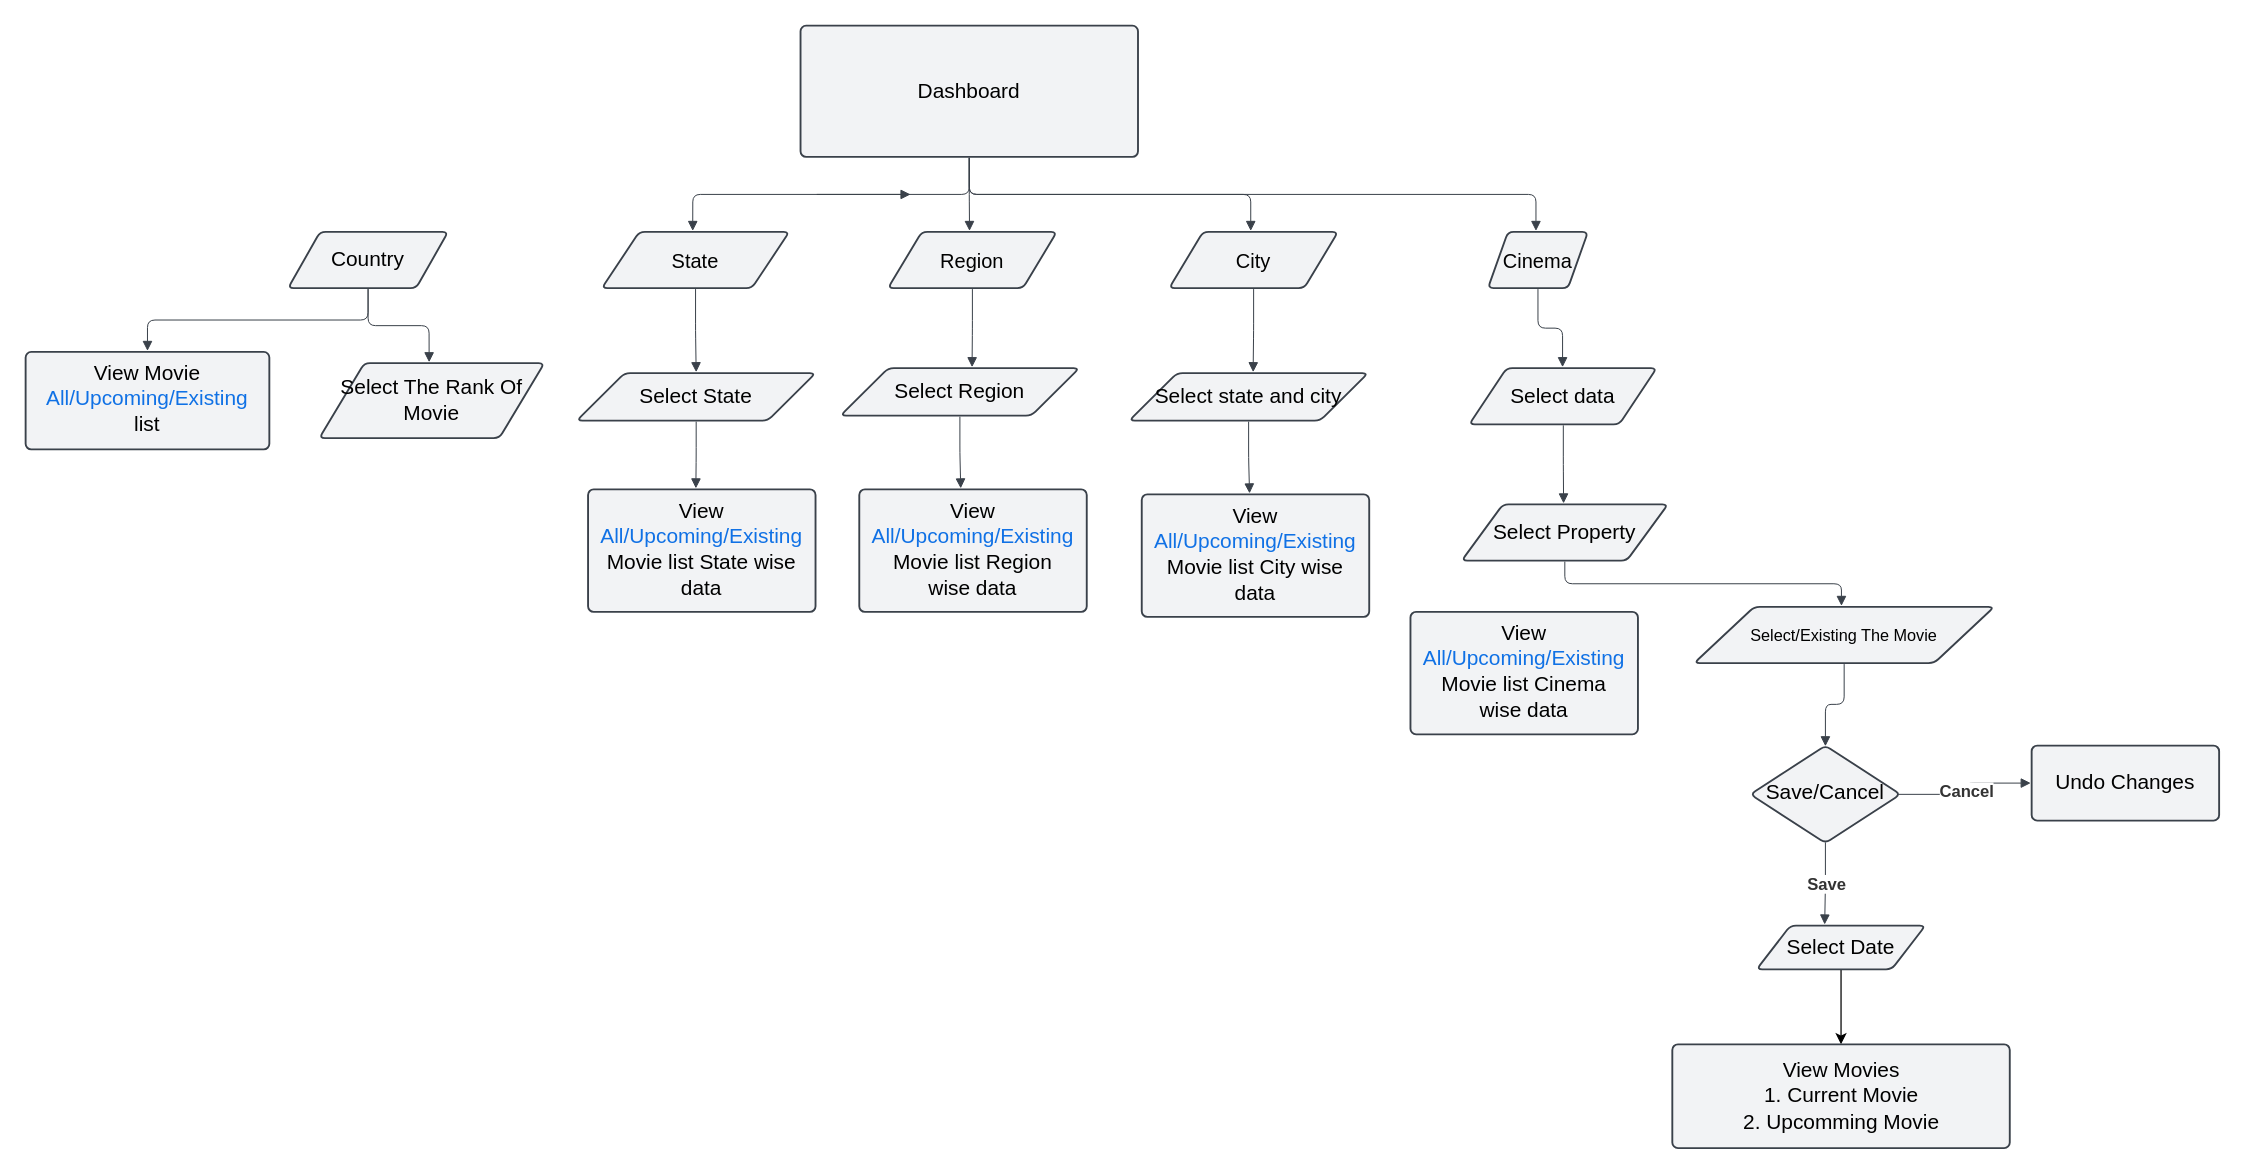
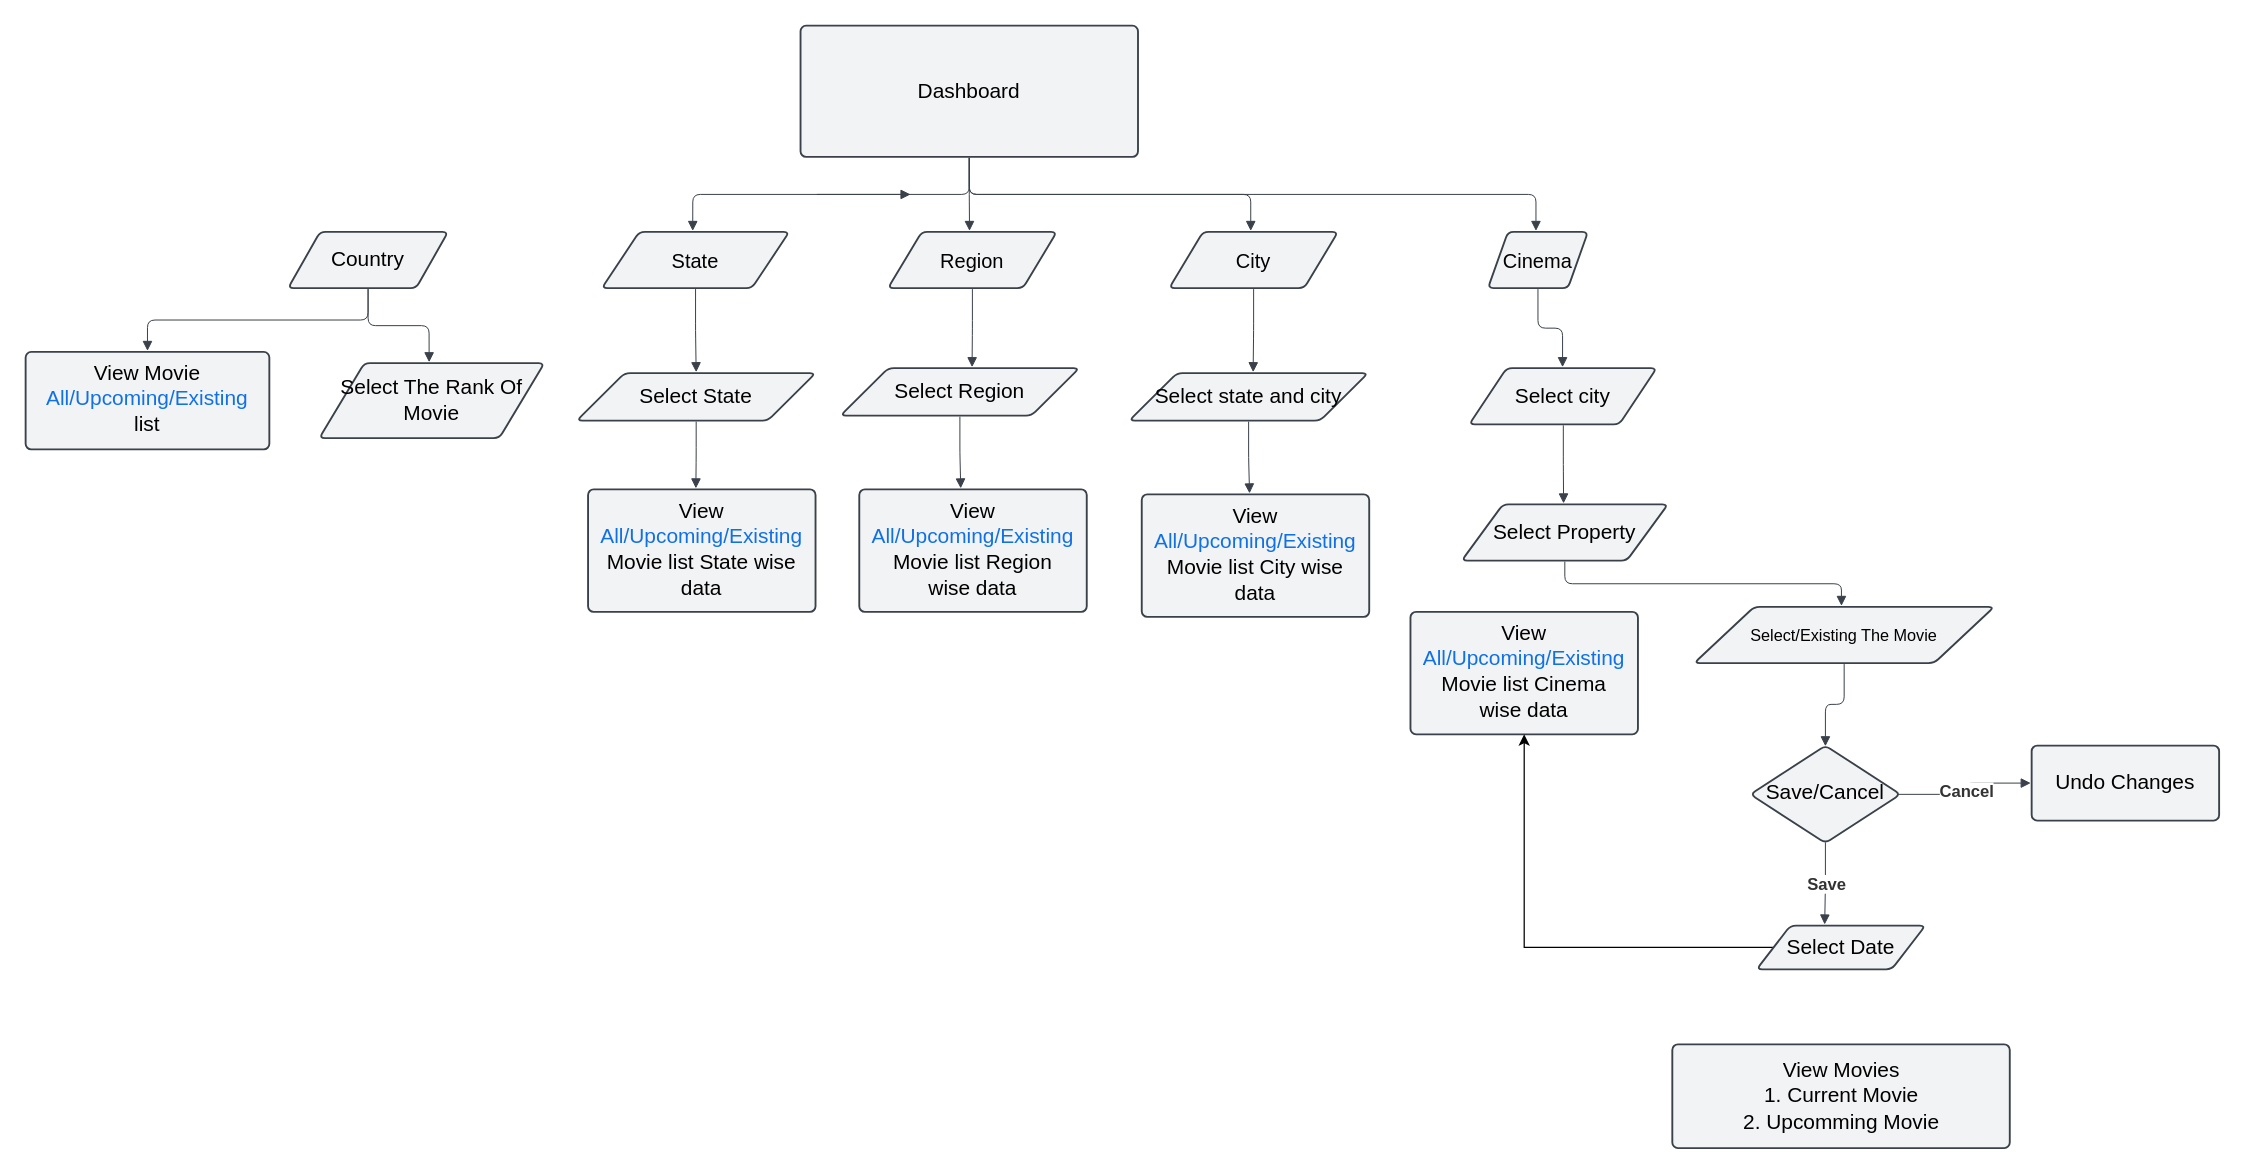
node "Select data": label "Select data" -> "Select city"
edge "Select Date" -> "View Movies 1. Current Movie 2. Upcomming Movie": now "Select Date" -> "View All/Upcoming/Existing Movie list Cinema wise data"
